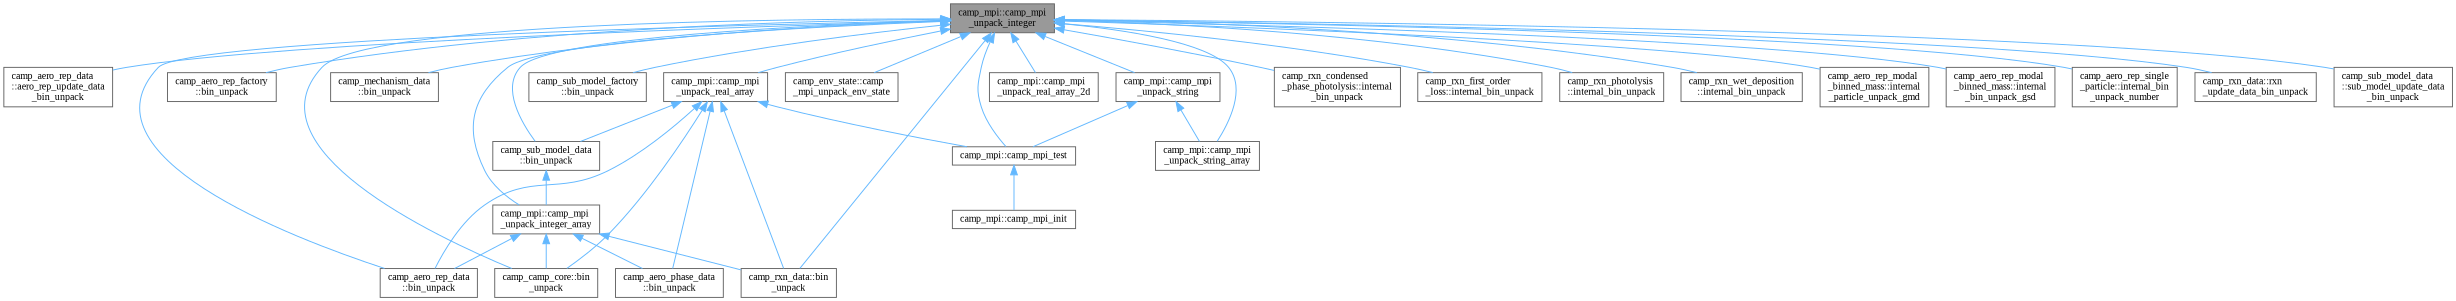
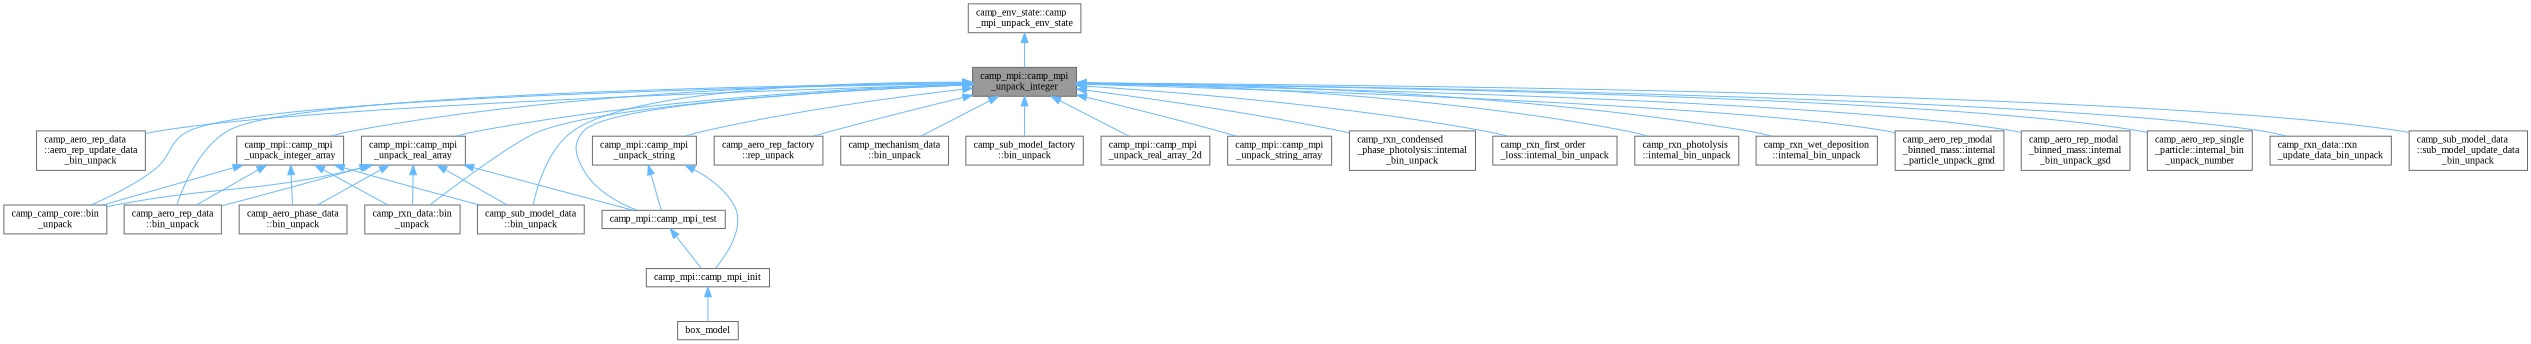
edge "camp_env_state::camp _mpi_unpack_env_state" -> "camp_mpi::camp_mpi _unpack_integer": reversed
node "camp_aero_rep_factory ::bin_unpack": label "camp_aero_rep_factory ::bin_unpack" -> "camp_aero_rep_factory ::rep_unpack"
edge "camp_mpi::camp_mpi _unpack_string_array" -> "camp_mpi::camp_mpi _unpack_string": now "camp_mpi::camp_mpi_init" -> "camp_mpi::camp_mpi _unpack_string"
edge "camp_mpi::camp_mpi _unpack_integer_array" -> "camp_sub_model_data ::bin_unpack": reversed
node "box_model": added
